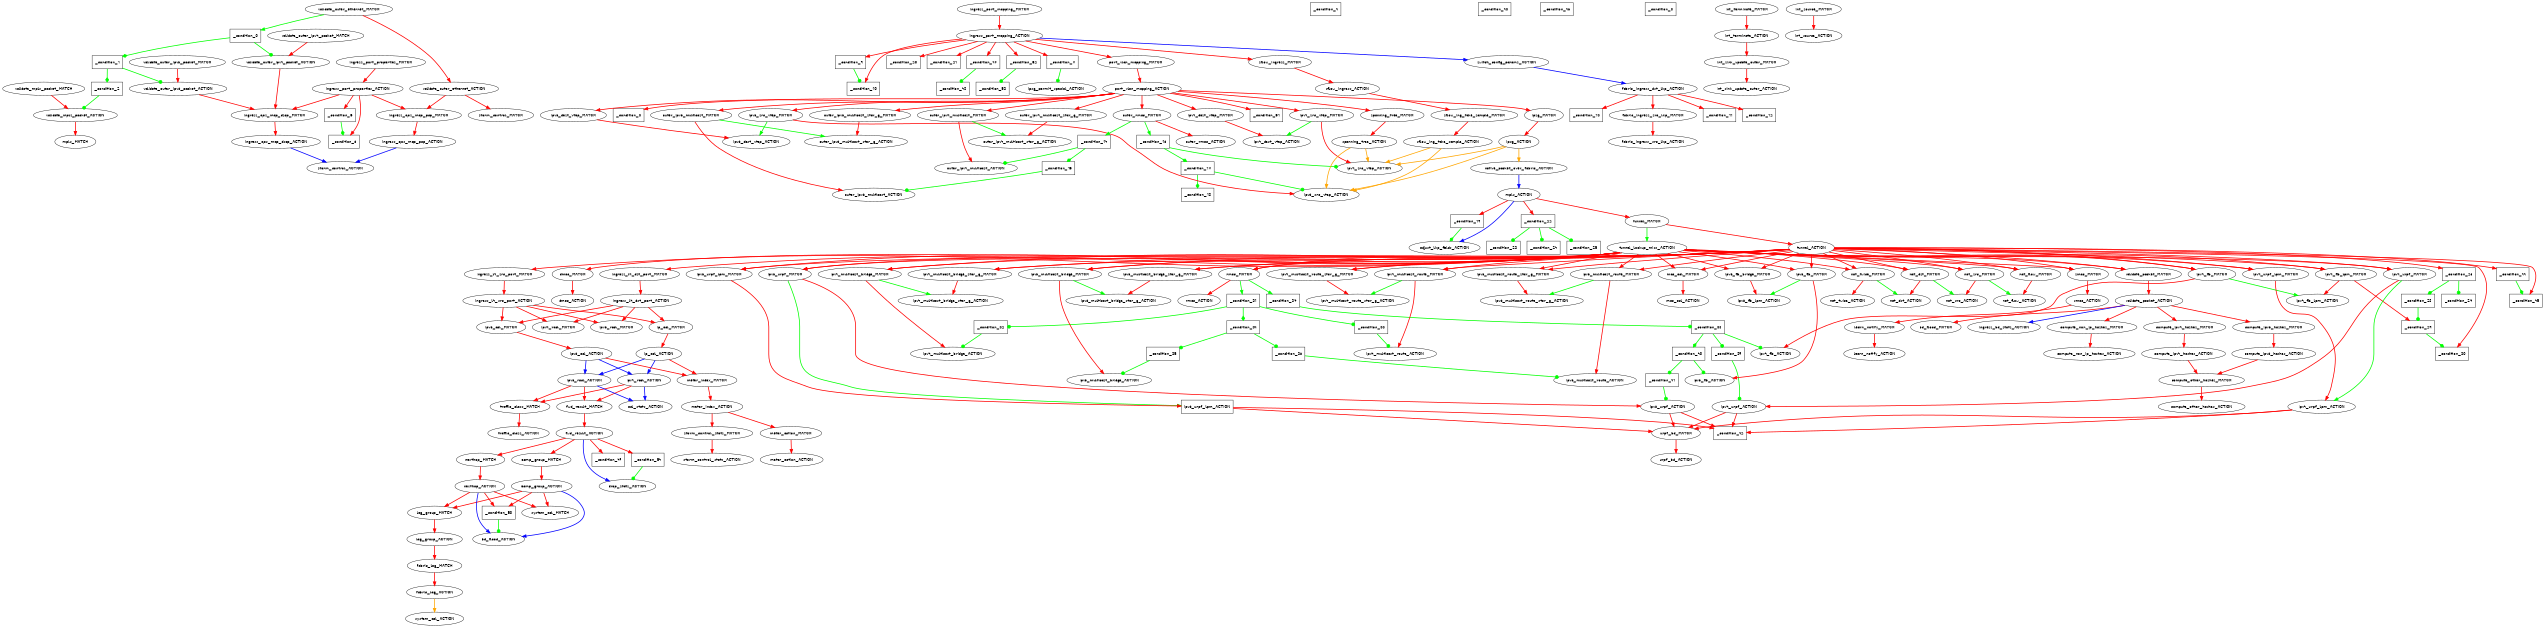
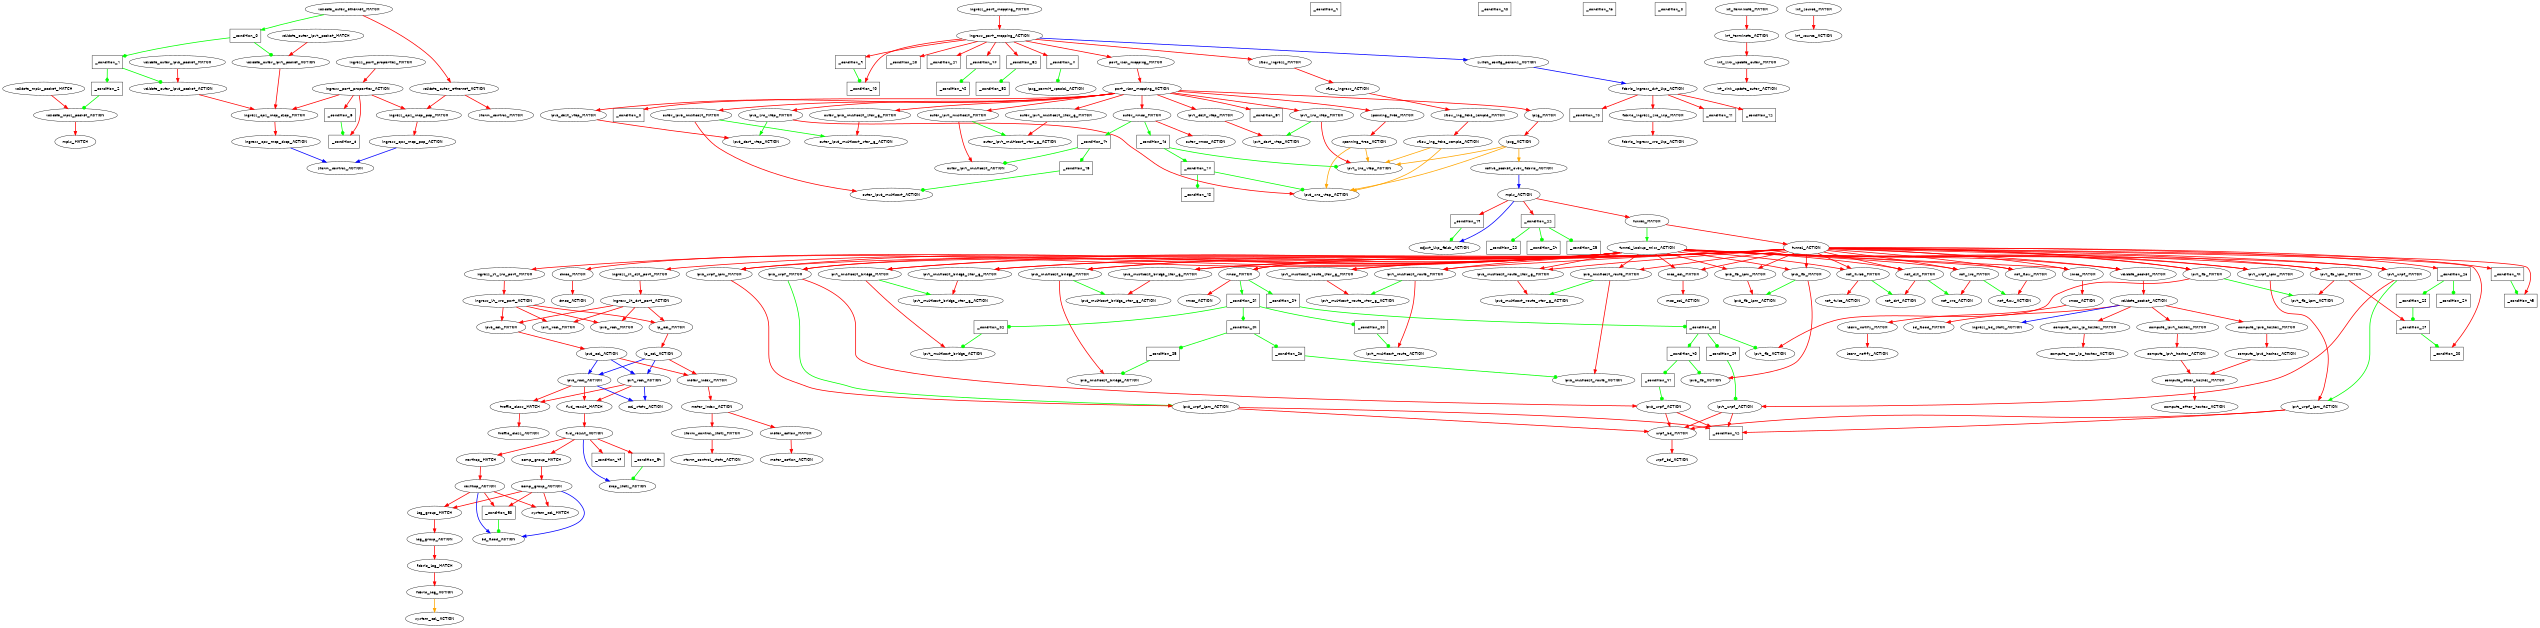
node "ipv6_fib_bridge_MATCH": label "ipv6_fib_bridge_MATCH" -> "ipv6_fib_lpm_MATCH"
node "ipv6_urpf_lpm_ACTION": shape box -> ellipse
